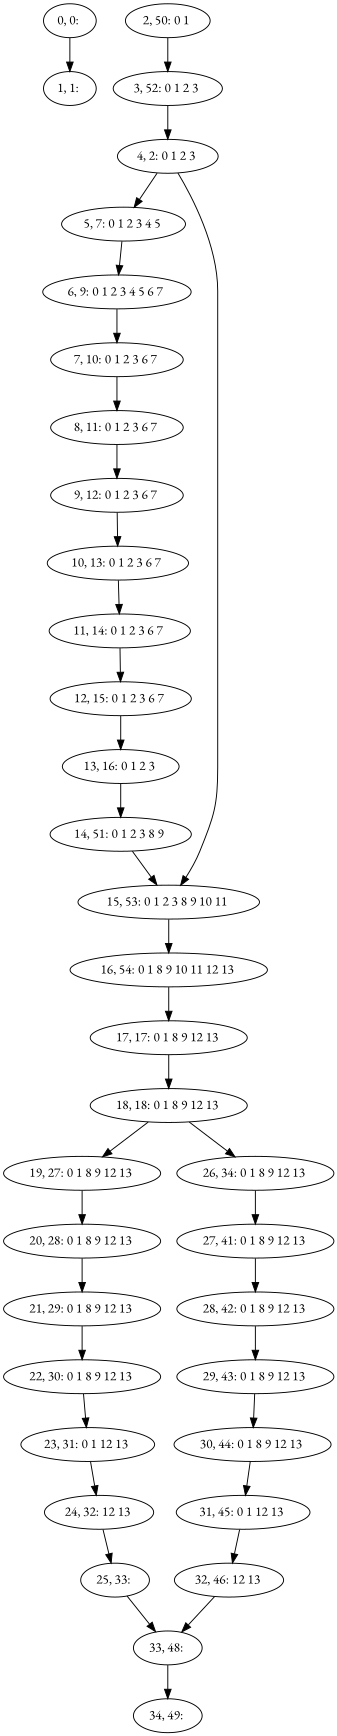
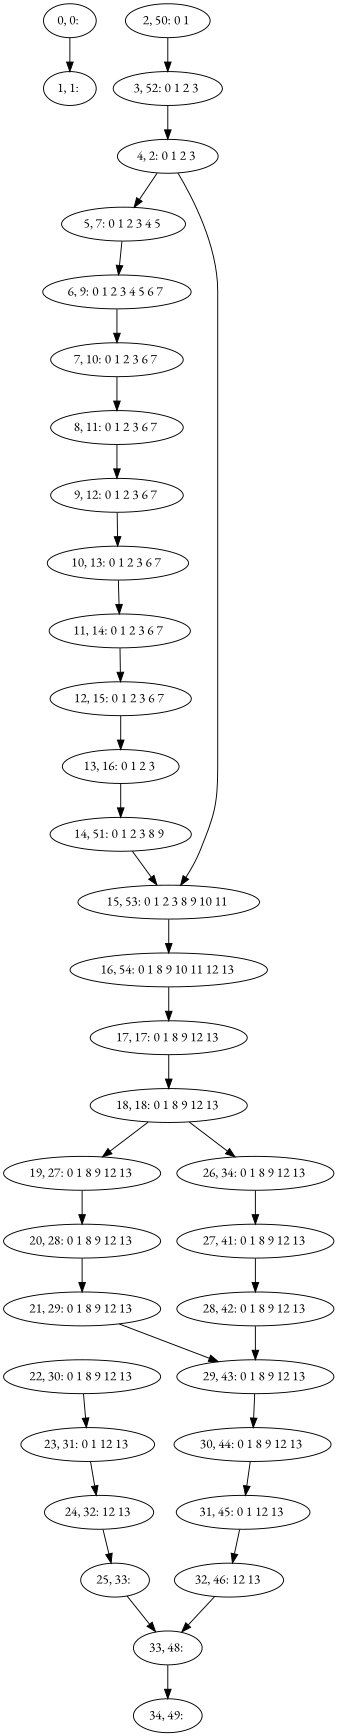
edge "21, 29: 0 1 8 9 12 13" -> "22, 30: 0 1 8 9 12 13": now "21, 29: 0 1 8 9 12 13" -> "29, 43: 0 1 8 9 12 13"
